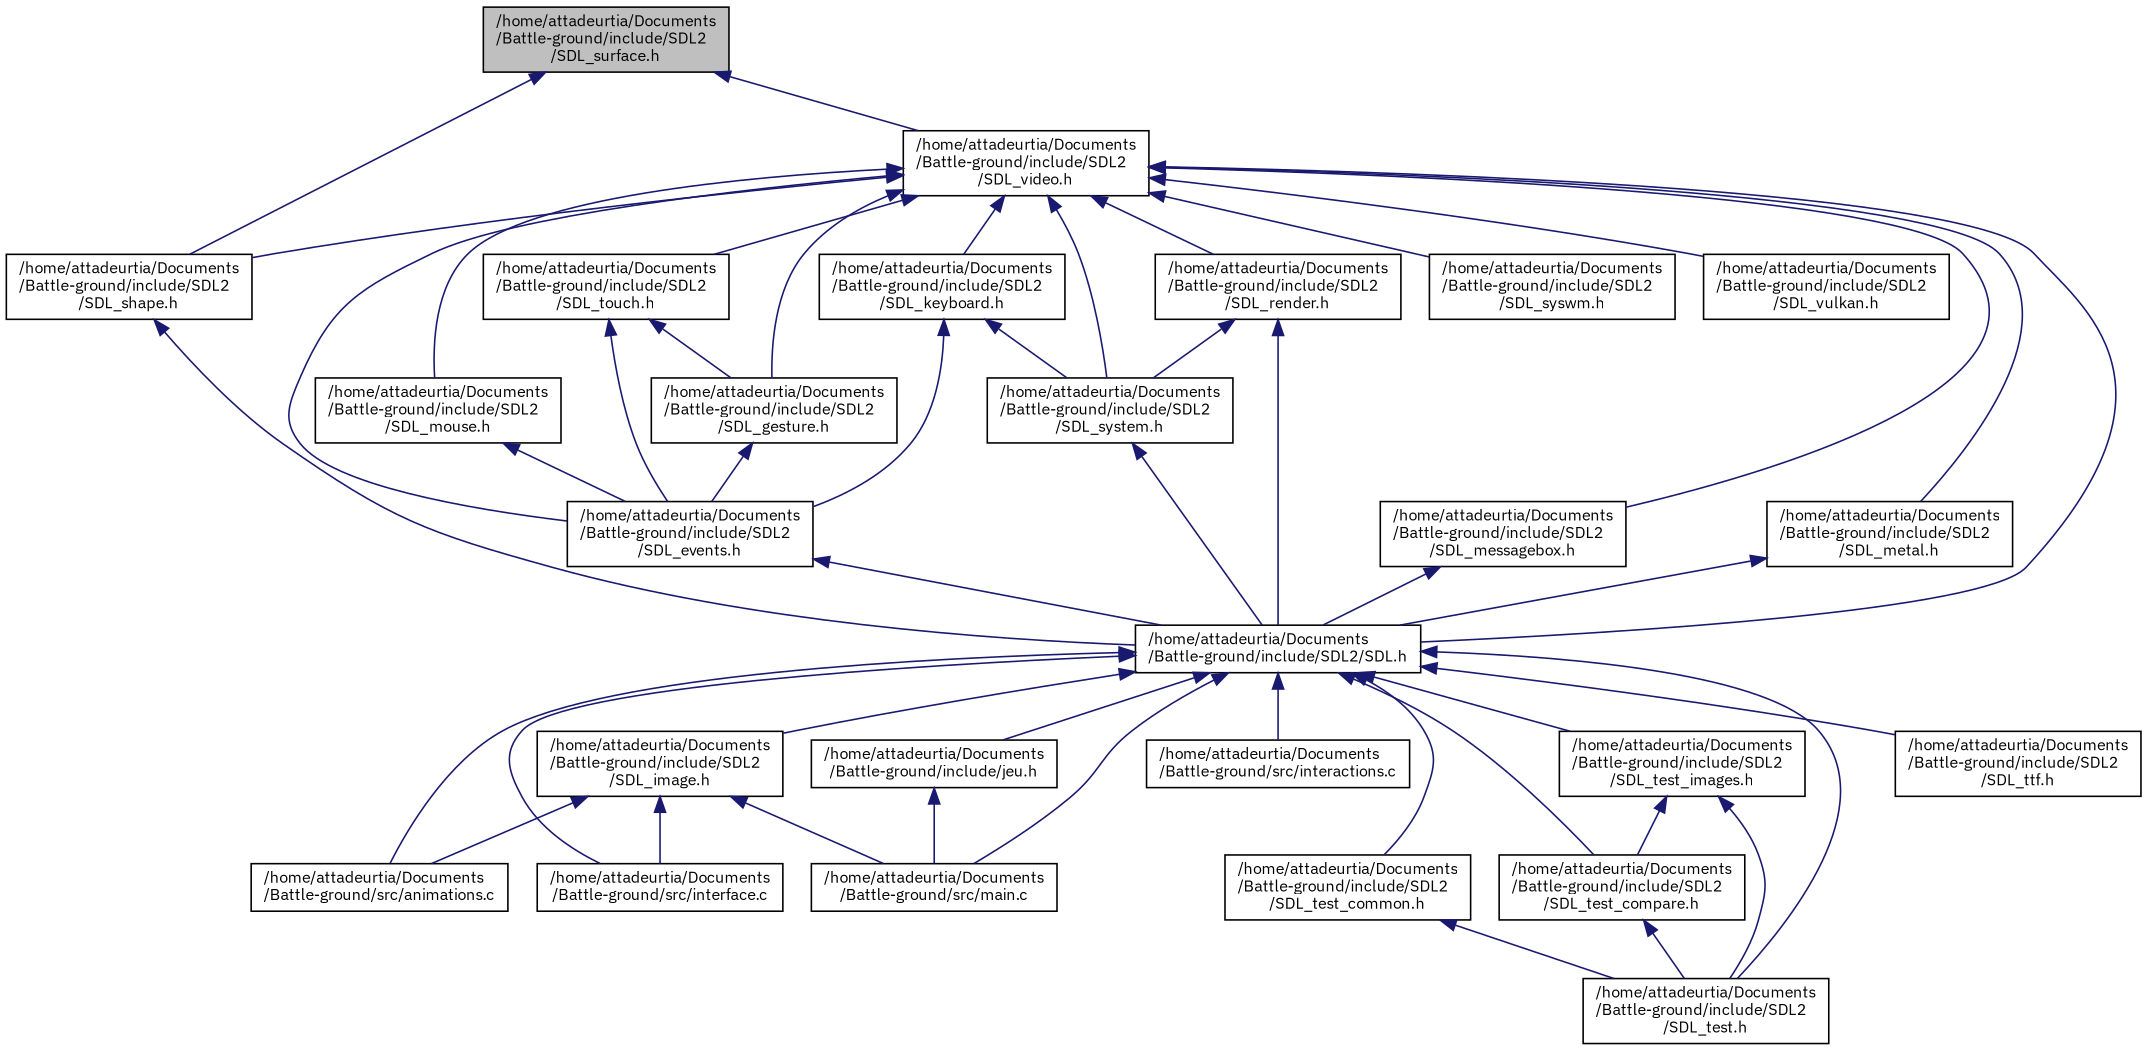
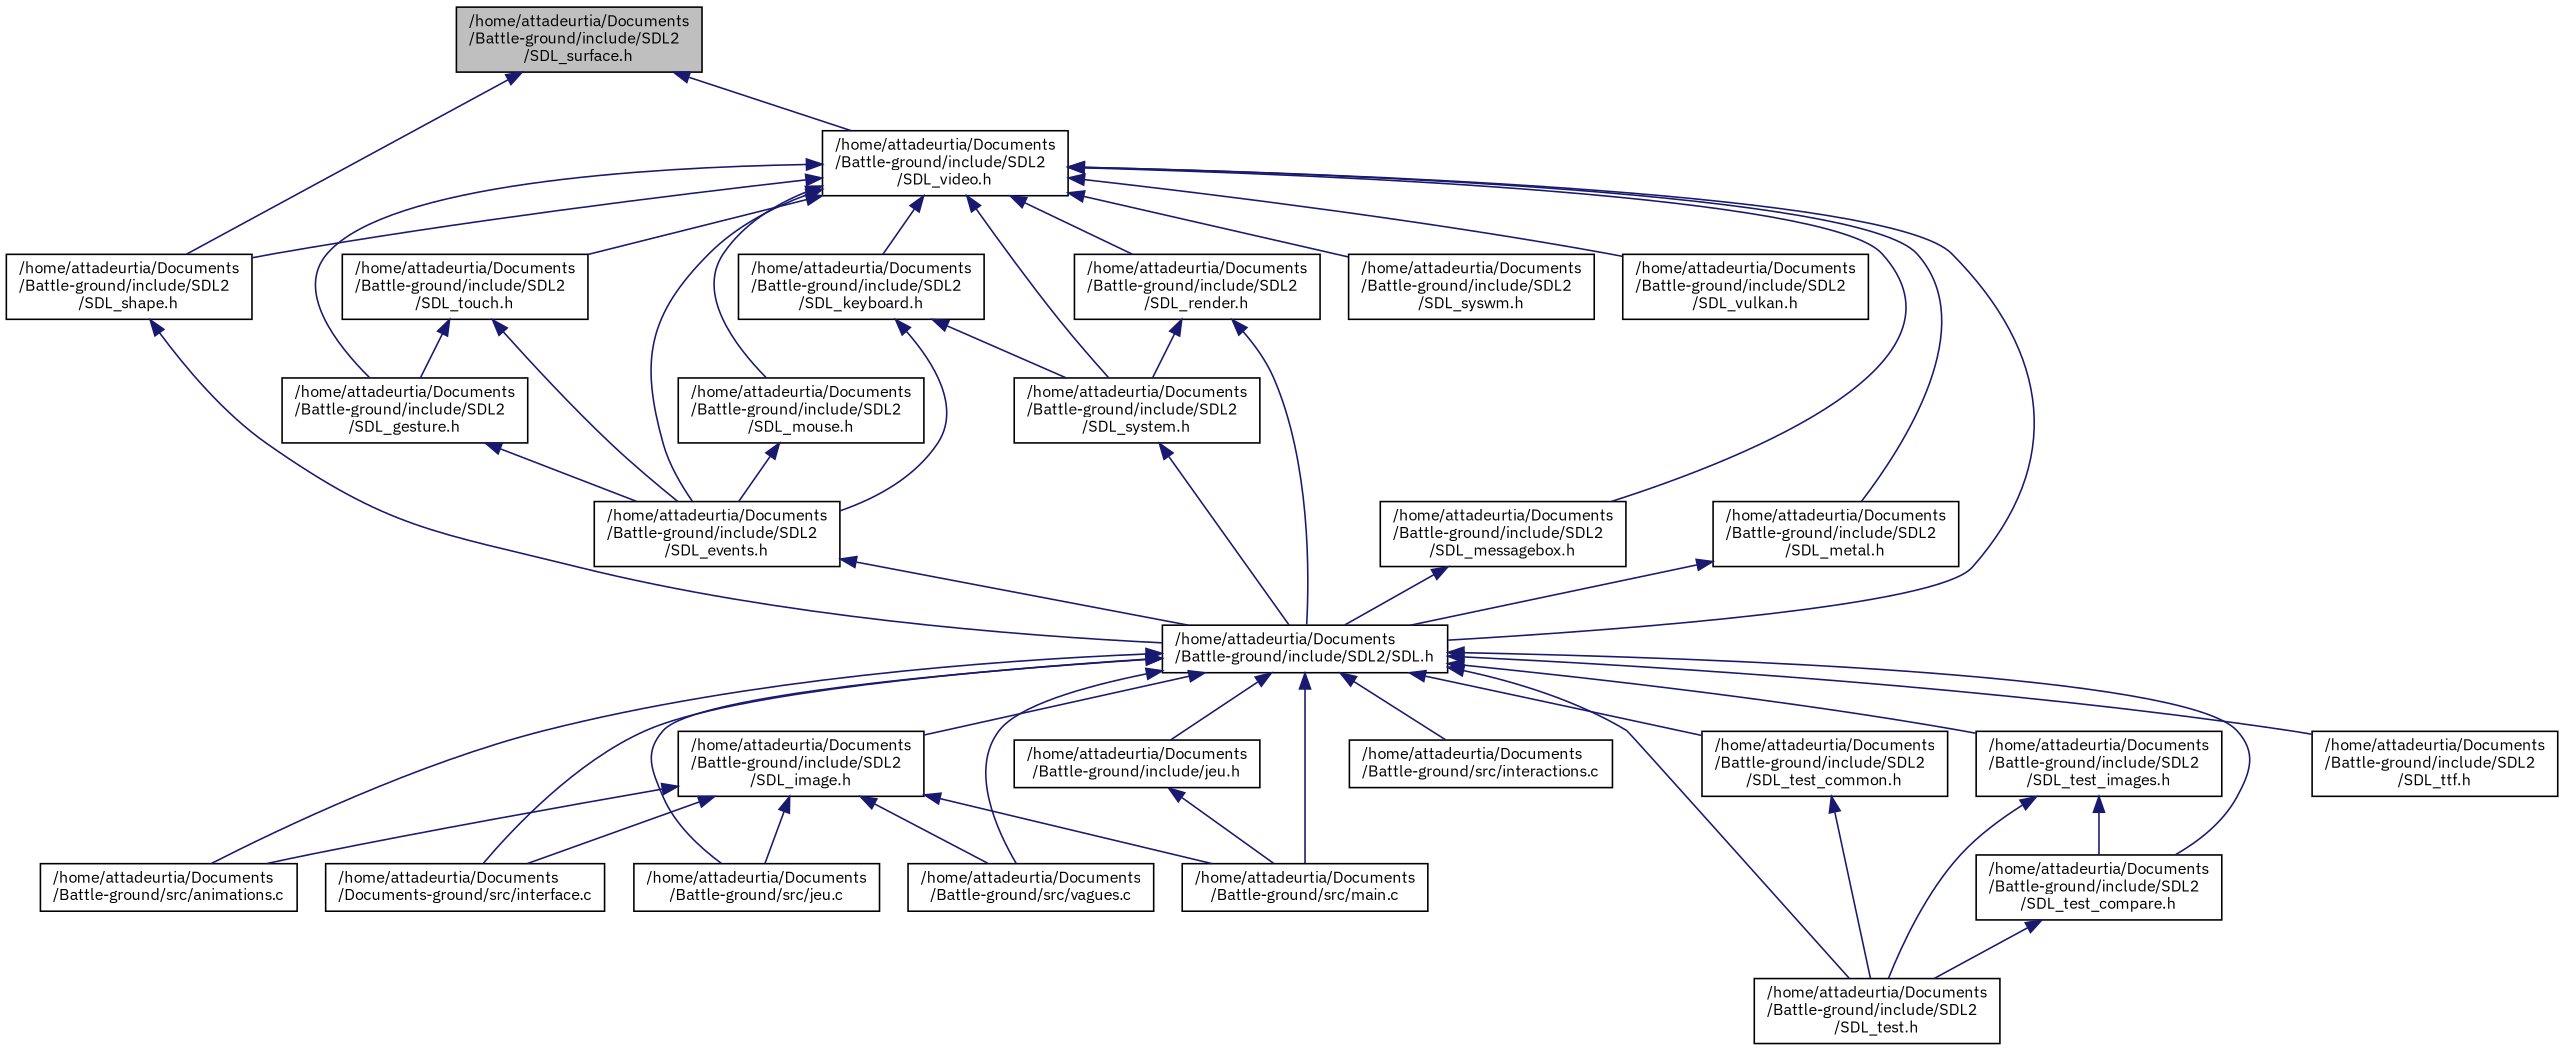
node "/home/attadeurtia/Documents /Battle-ground/src/interface.c": label "/home/attadeurtia/Documents /Battle-ground/src/interface.c" -> "/home/attadeurtia/Documents /Documents-ground/src/interface.c"
node "/home/attadeurtia/Documents /Battle-ground/src/jeu.c": added
node "/home/attadeurtia/Documents /Battle-ground/src/vagues.c": added
